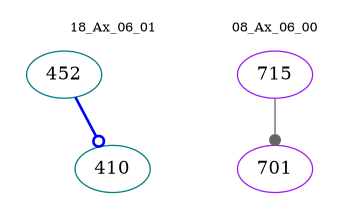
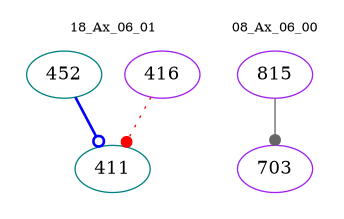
node "416": added
node "715": label "715" -> "815"
node "410": label "410" -> "411"
node "701": label "701" -> "703"
